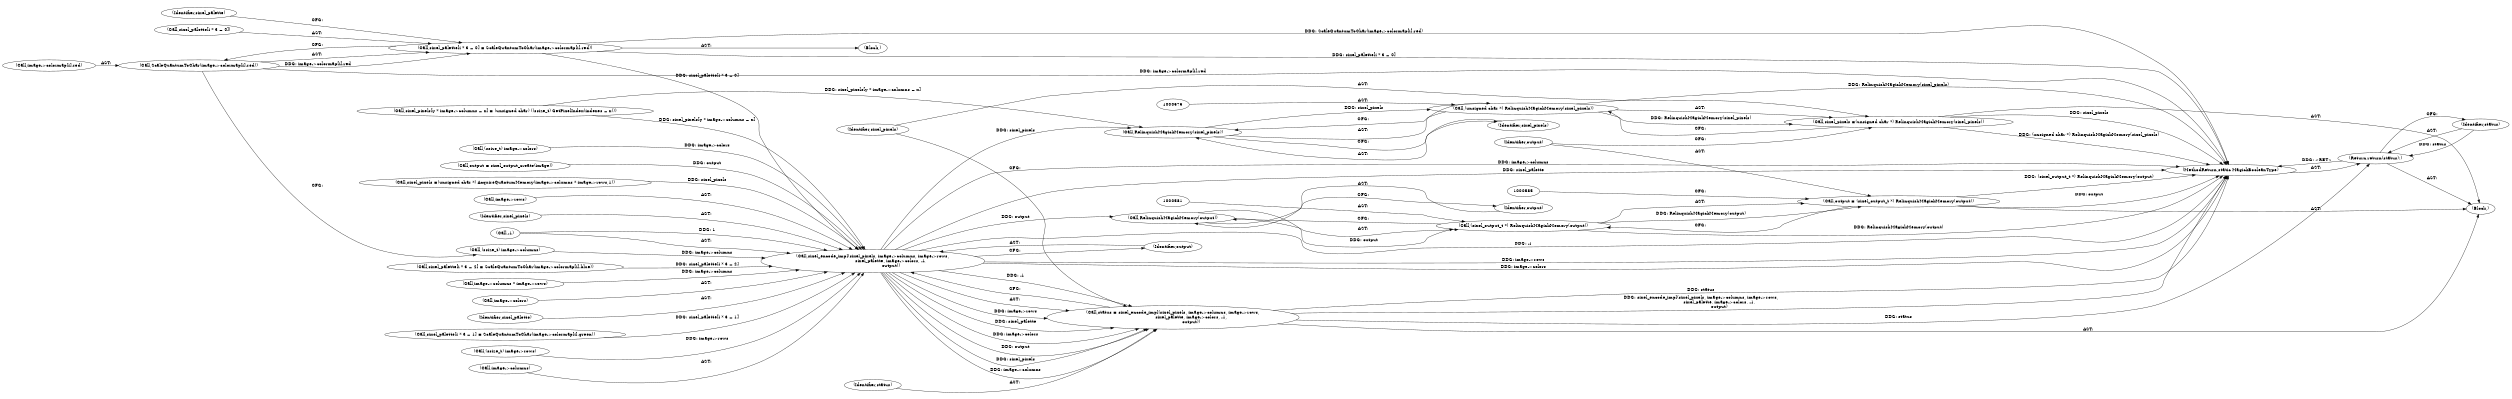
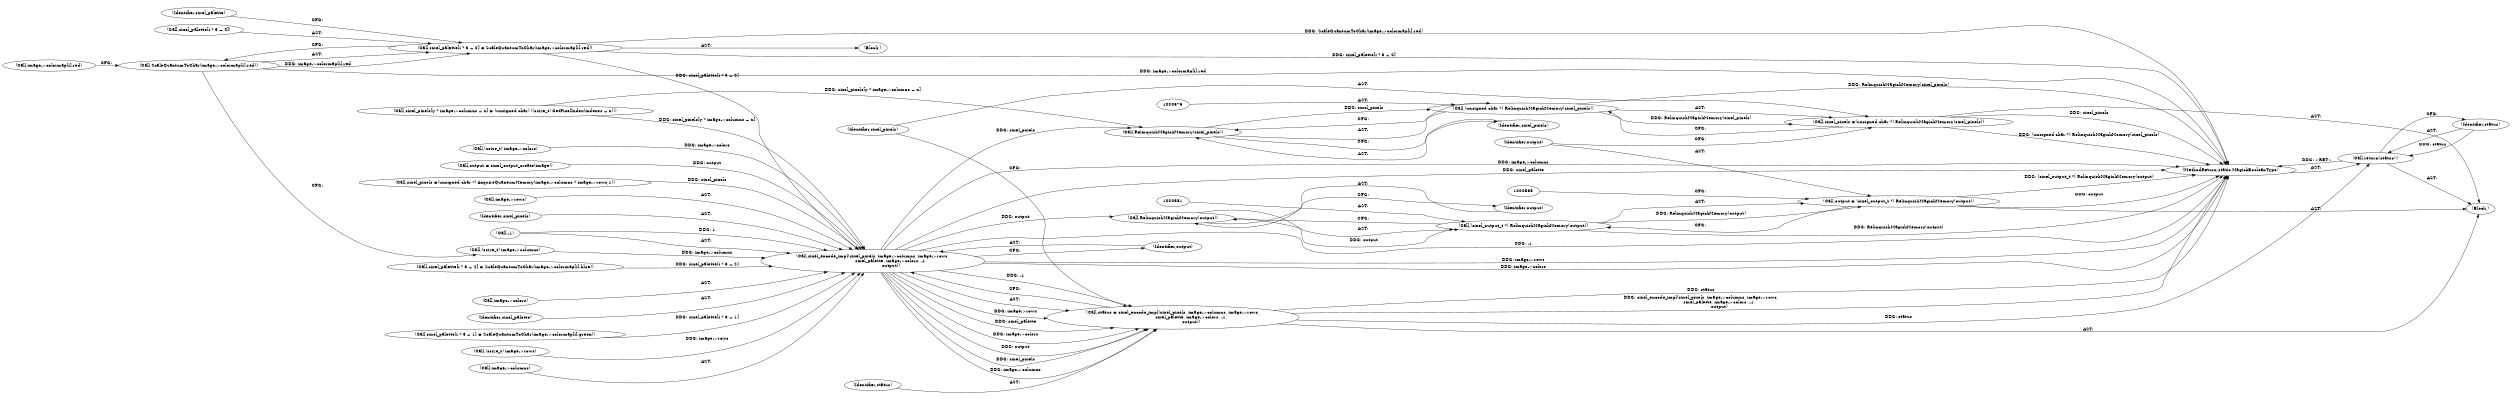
edge "(Call,image->colormap[i].red)" -> "(Call,ScaleQuantumToChar(image->colormap[i].red))": label "AST: " -> "CFG: "
node "(Return,return(status);)": label "(Return,return(status);)" -> "(Call,return(status);)"
node "(Call,image->columns * image->rows)": removed
